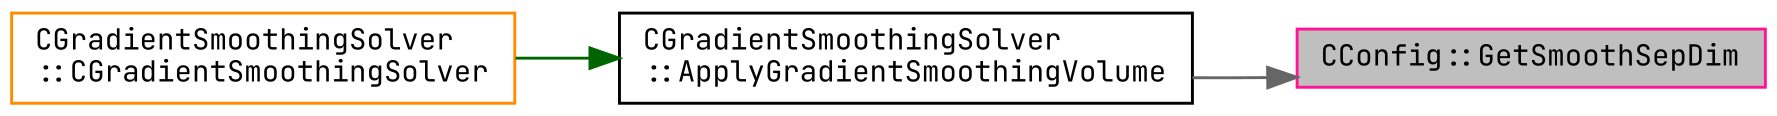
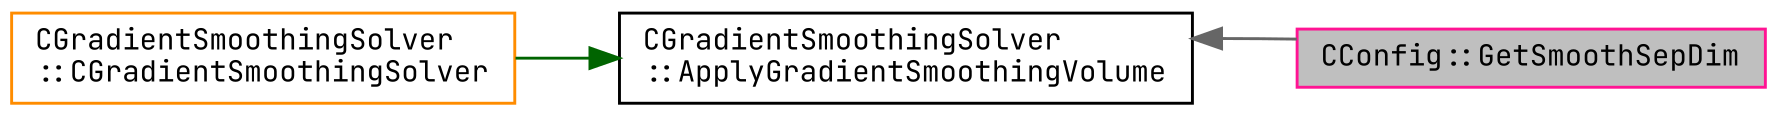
edge "CGradientSmoothingSolver ::ApplyGradientSmoothingVolume" -> "CConfig::GetSmoothSepDim": reversed
